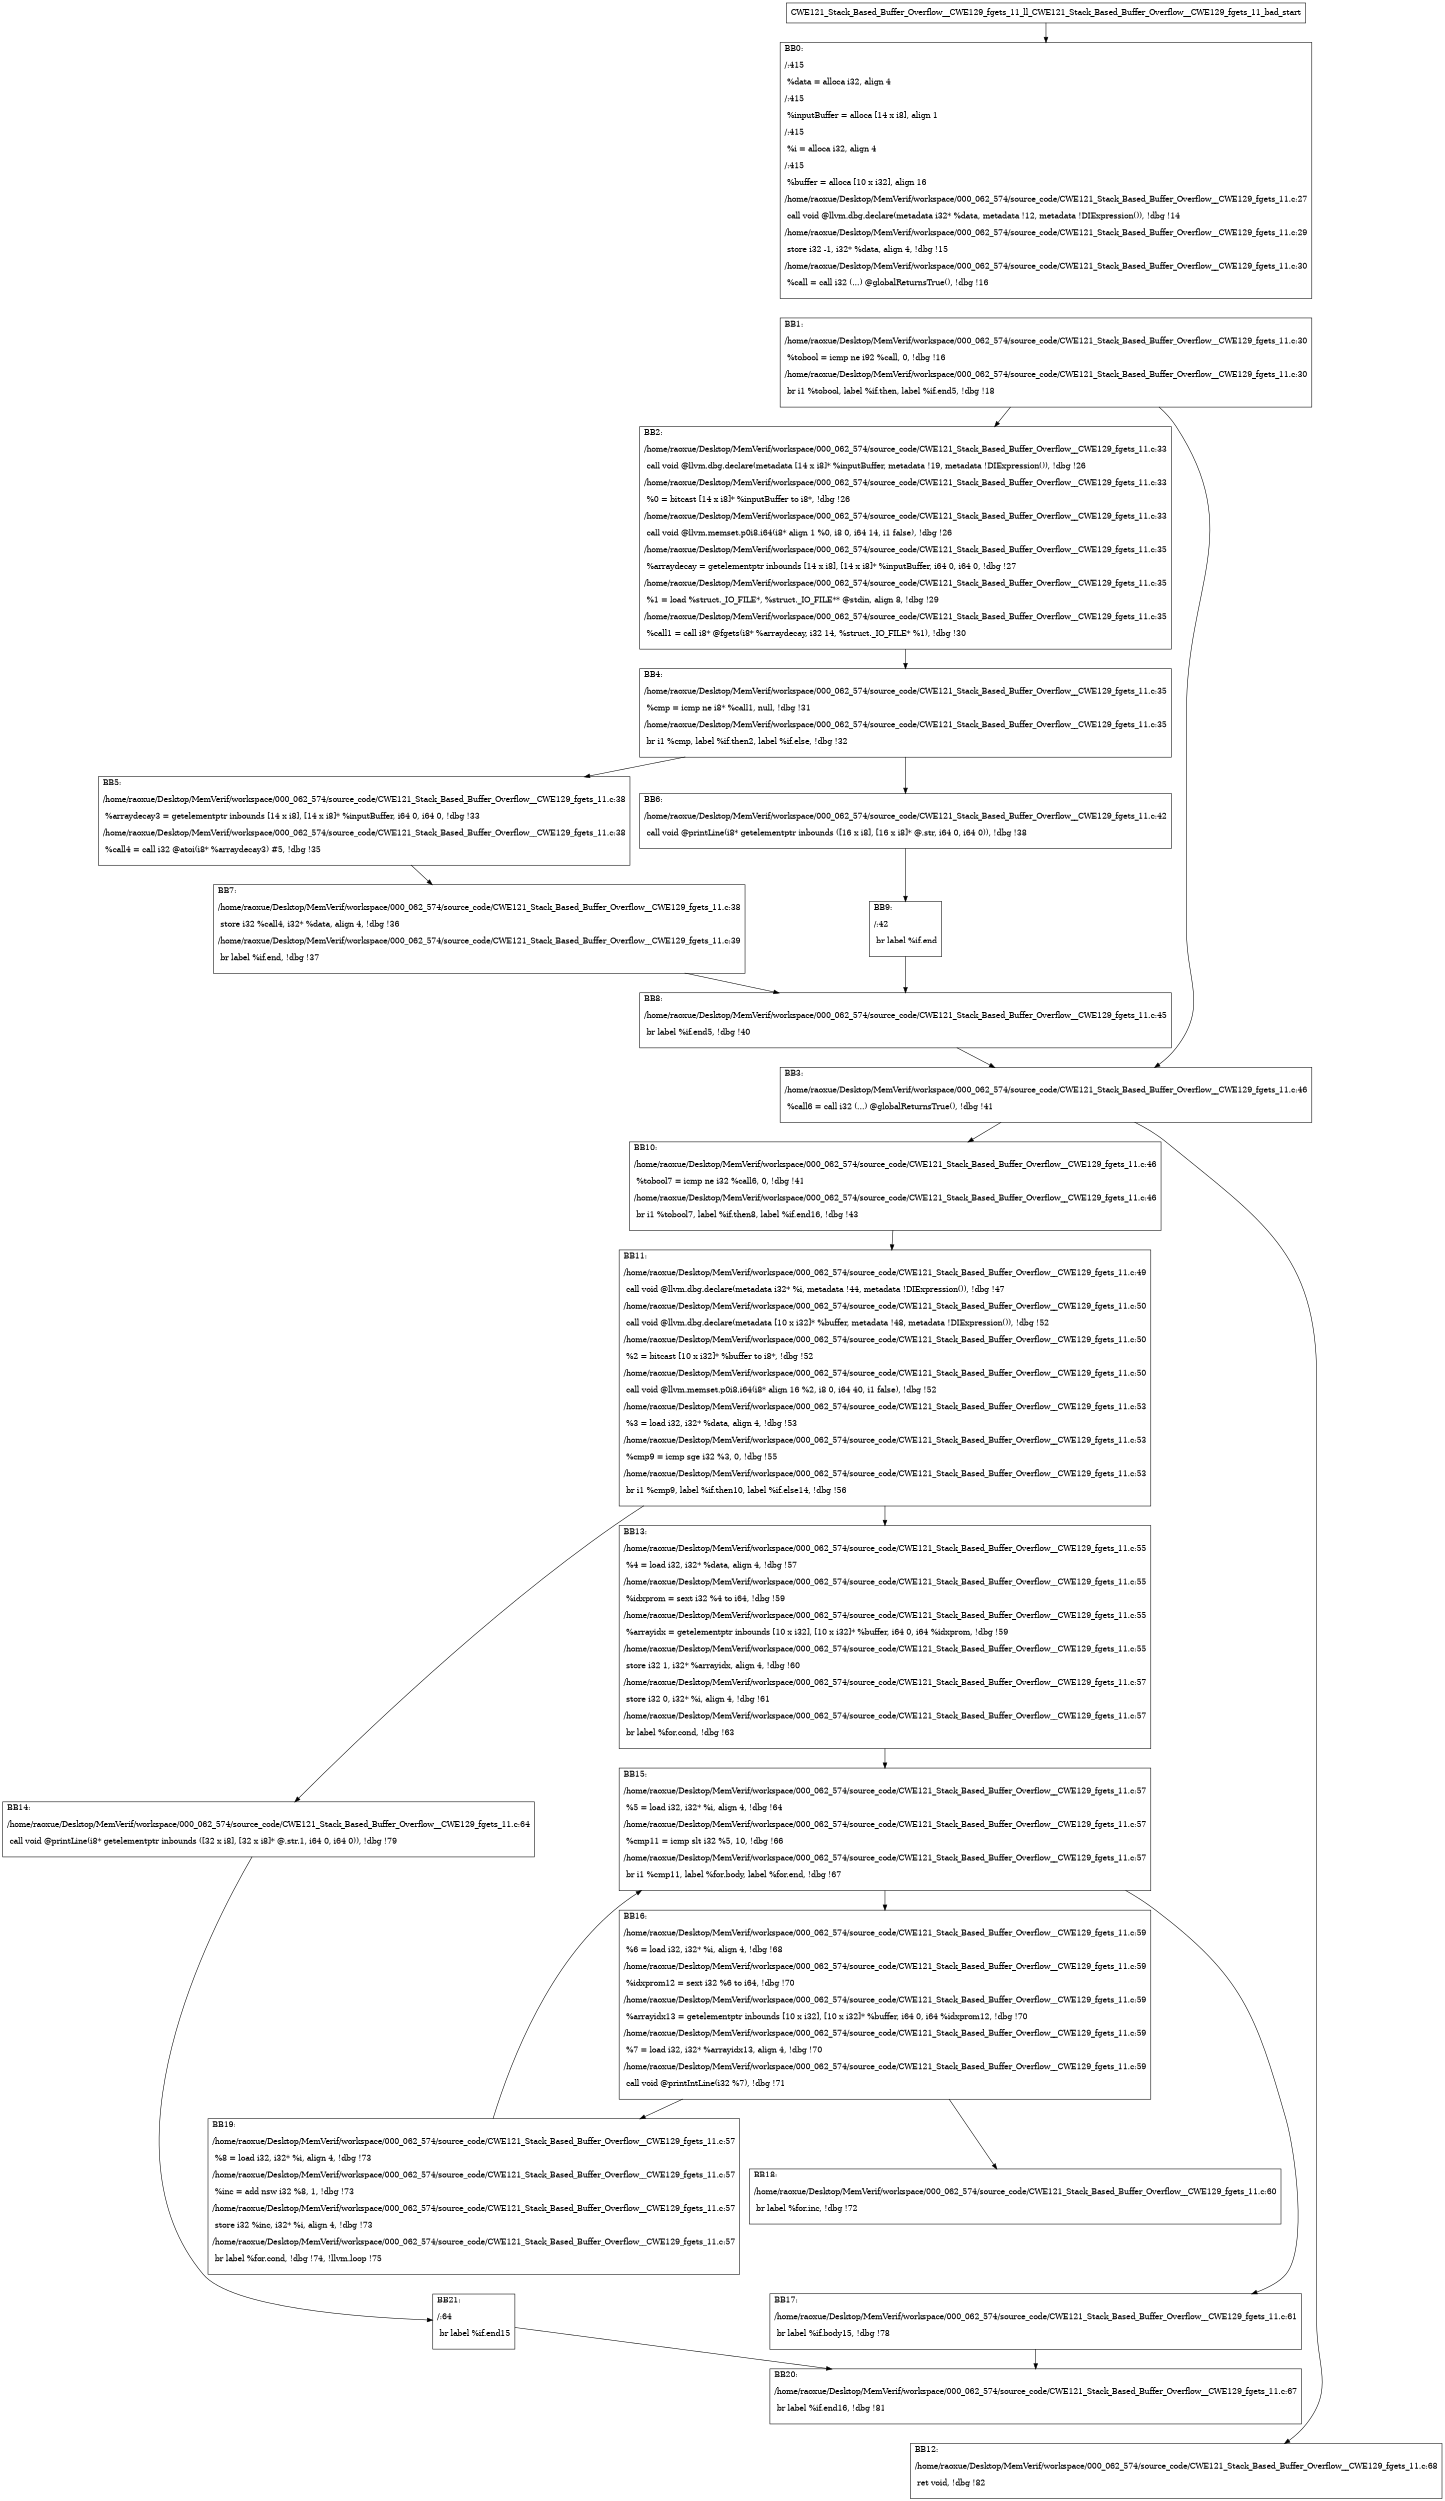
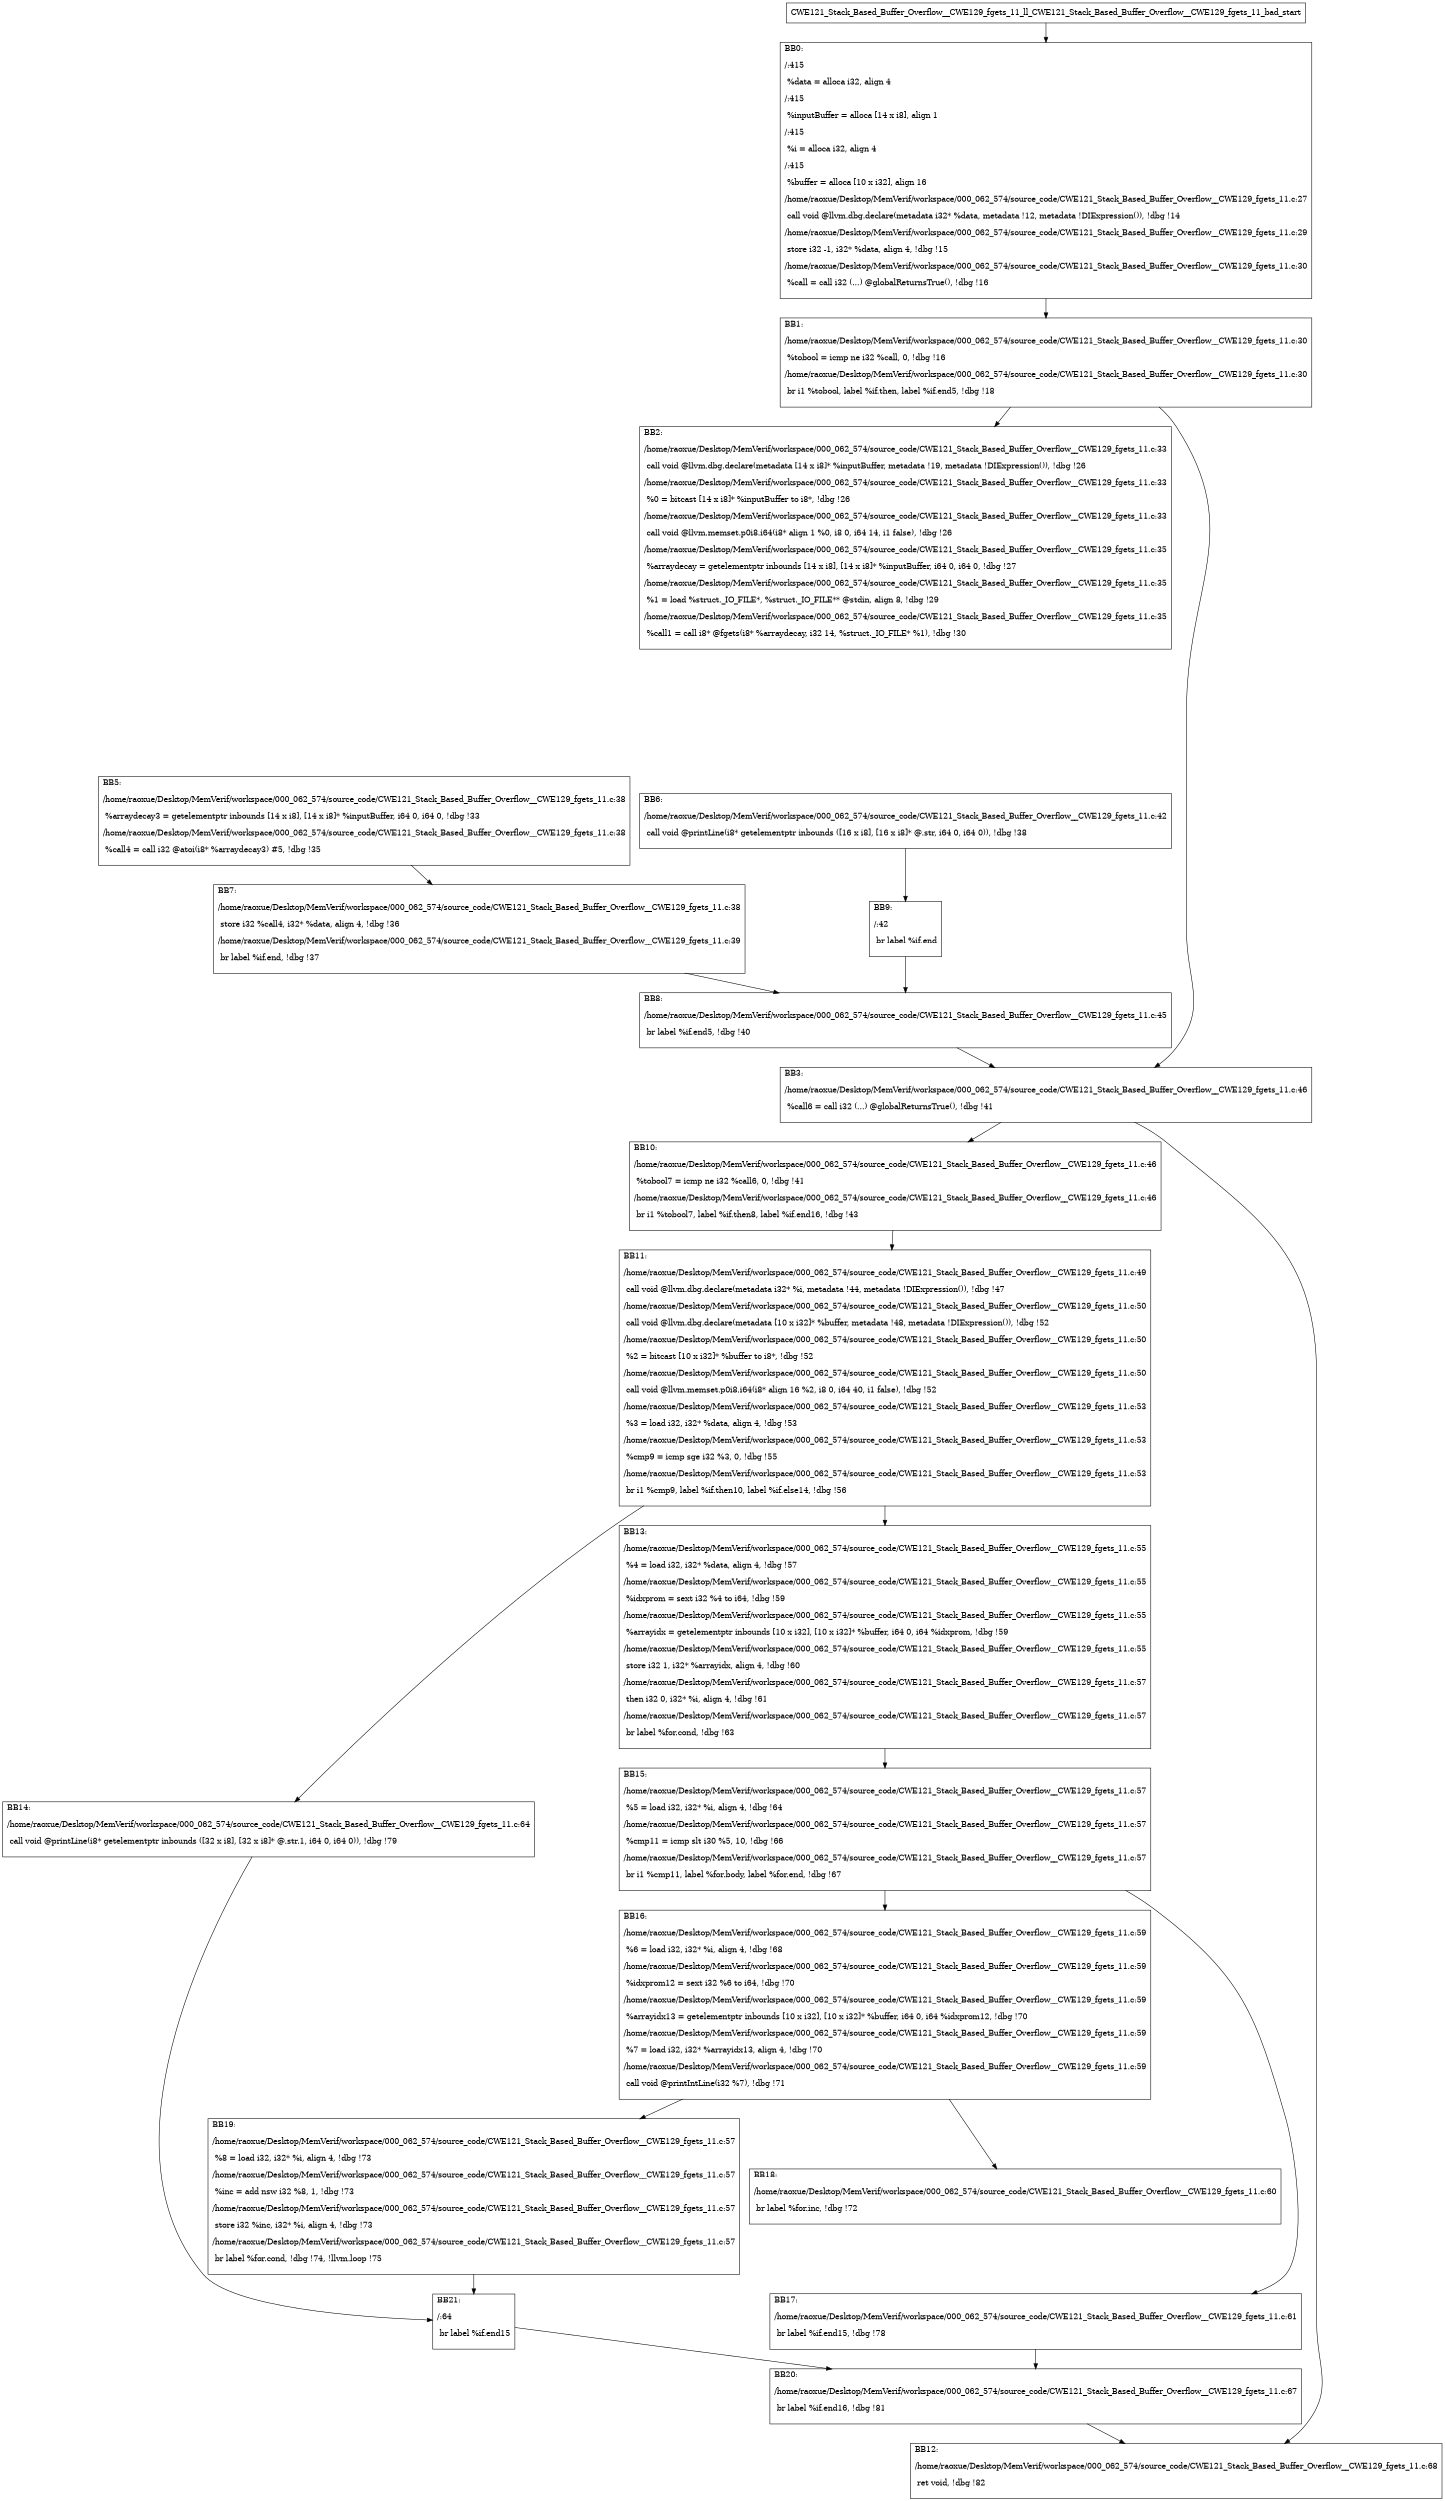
edge "BB0:" -> "BB1:": added
node "BB1:": text "%tobool = icmp ne i92 %call, 0, !dbg !16" -> "%tobool = icmp ne i32 %call, 0, !dbg !16"
node "BB4:": removed
node "BB13:": text "store i32 0, i32* %i, align 4, !dbg !61" -> "then i32 0, i32* %i, align 4, !dbg !61"
node "BB15:": text "%cmp11 = icmp slt i32 %5, 10, !dbg !66" -> "%cmp11 = icmp slt i30 %5, 10, !dbg !66"
edge "BB19:" -> "BB15:": now "BB19:" -> "BB21:"
node "BB17:": text "br label %if.body15, !dbg !78" -> "br label %if.end15, !dbg !78"
edge "BB20:" -> "BB12:": added
